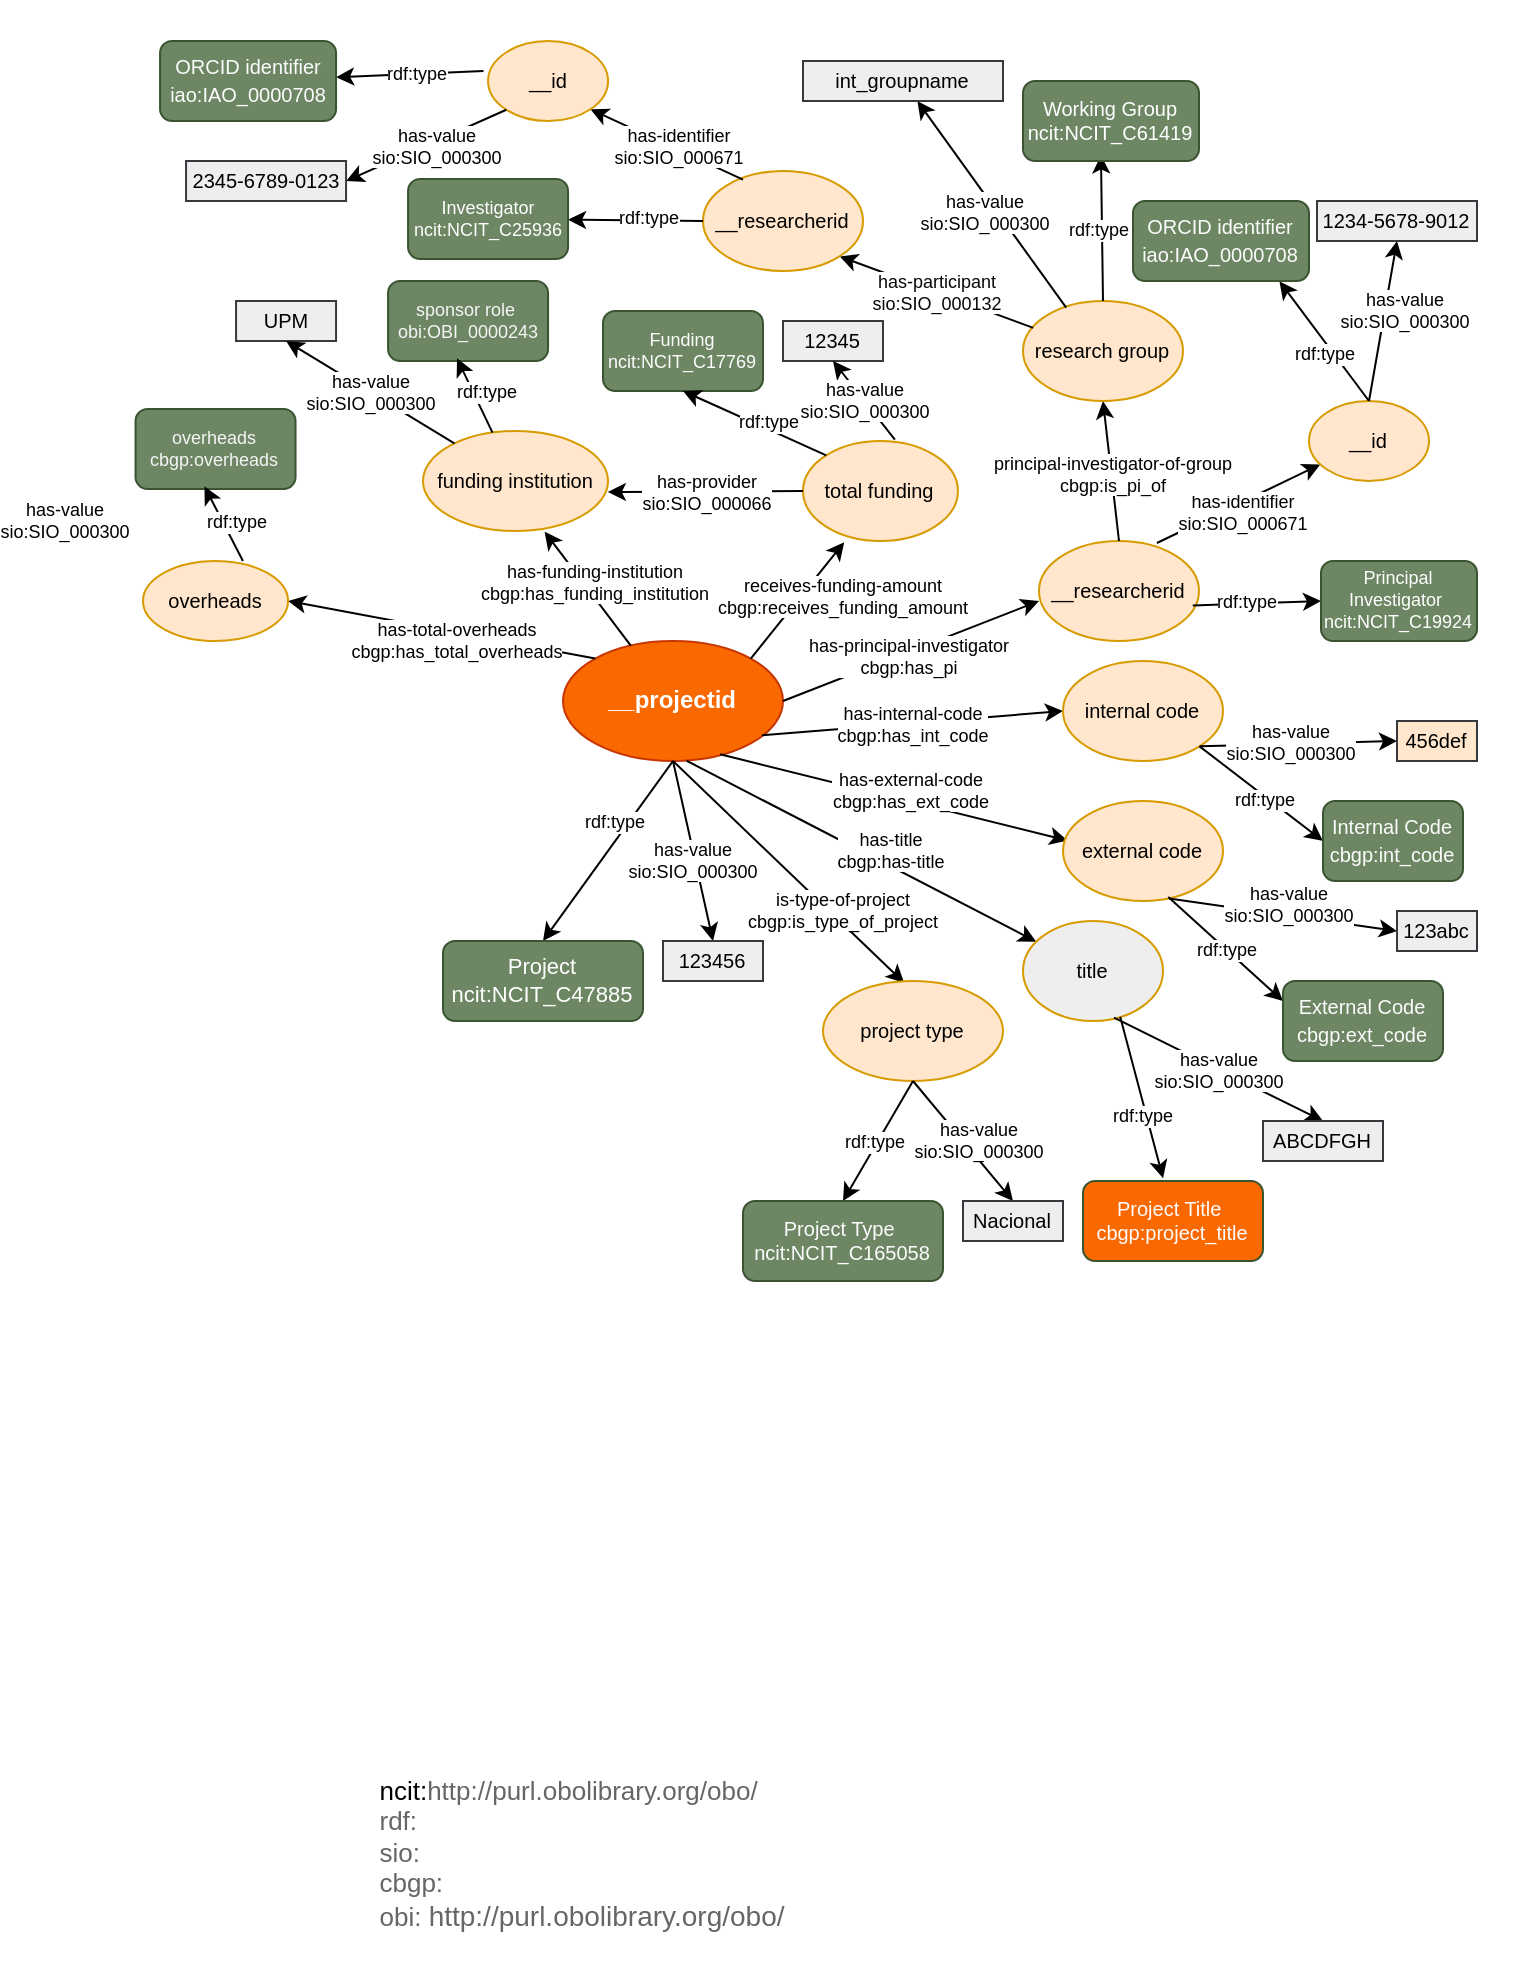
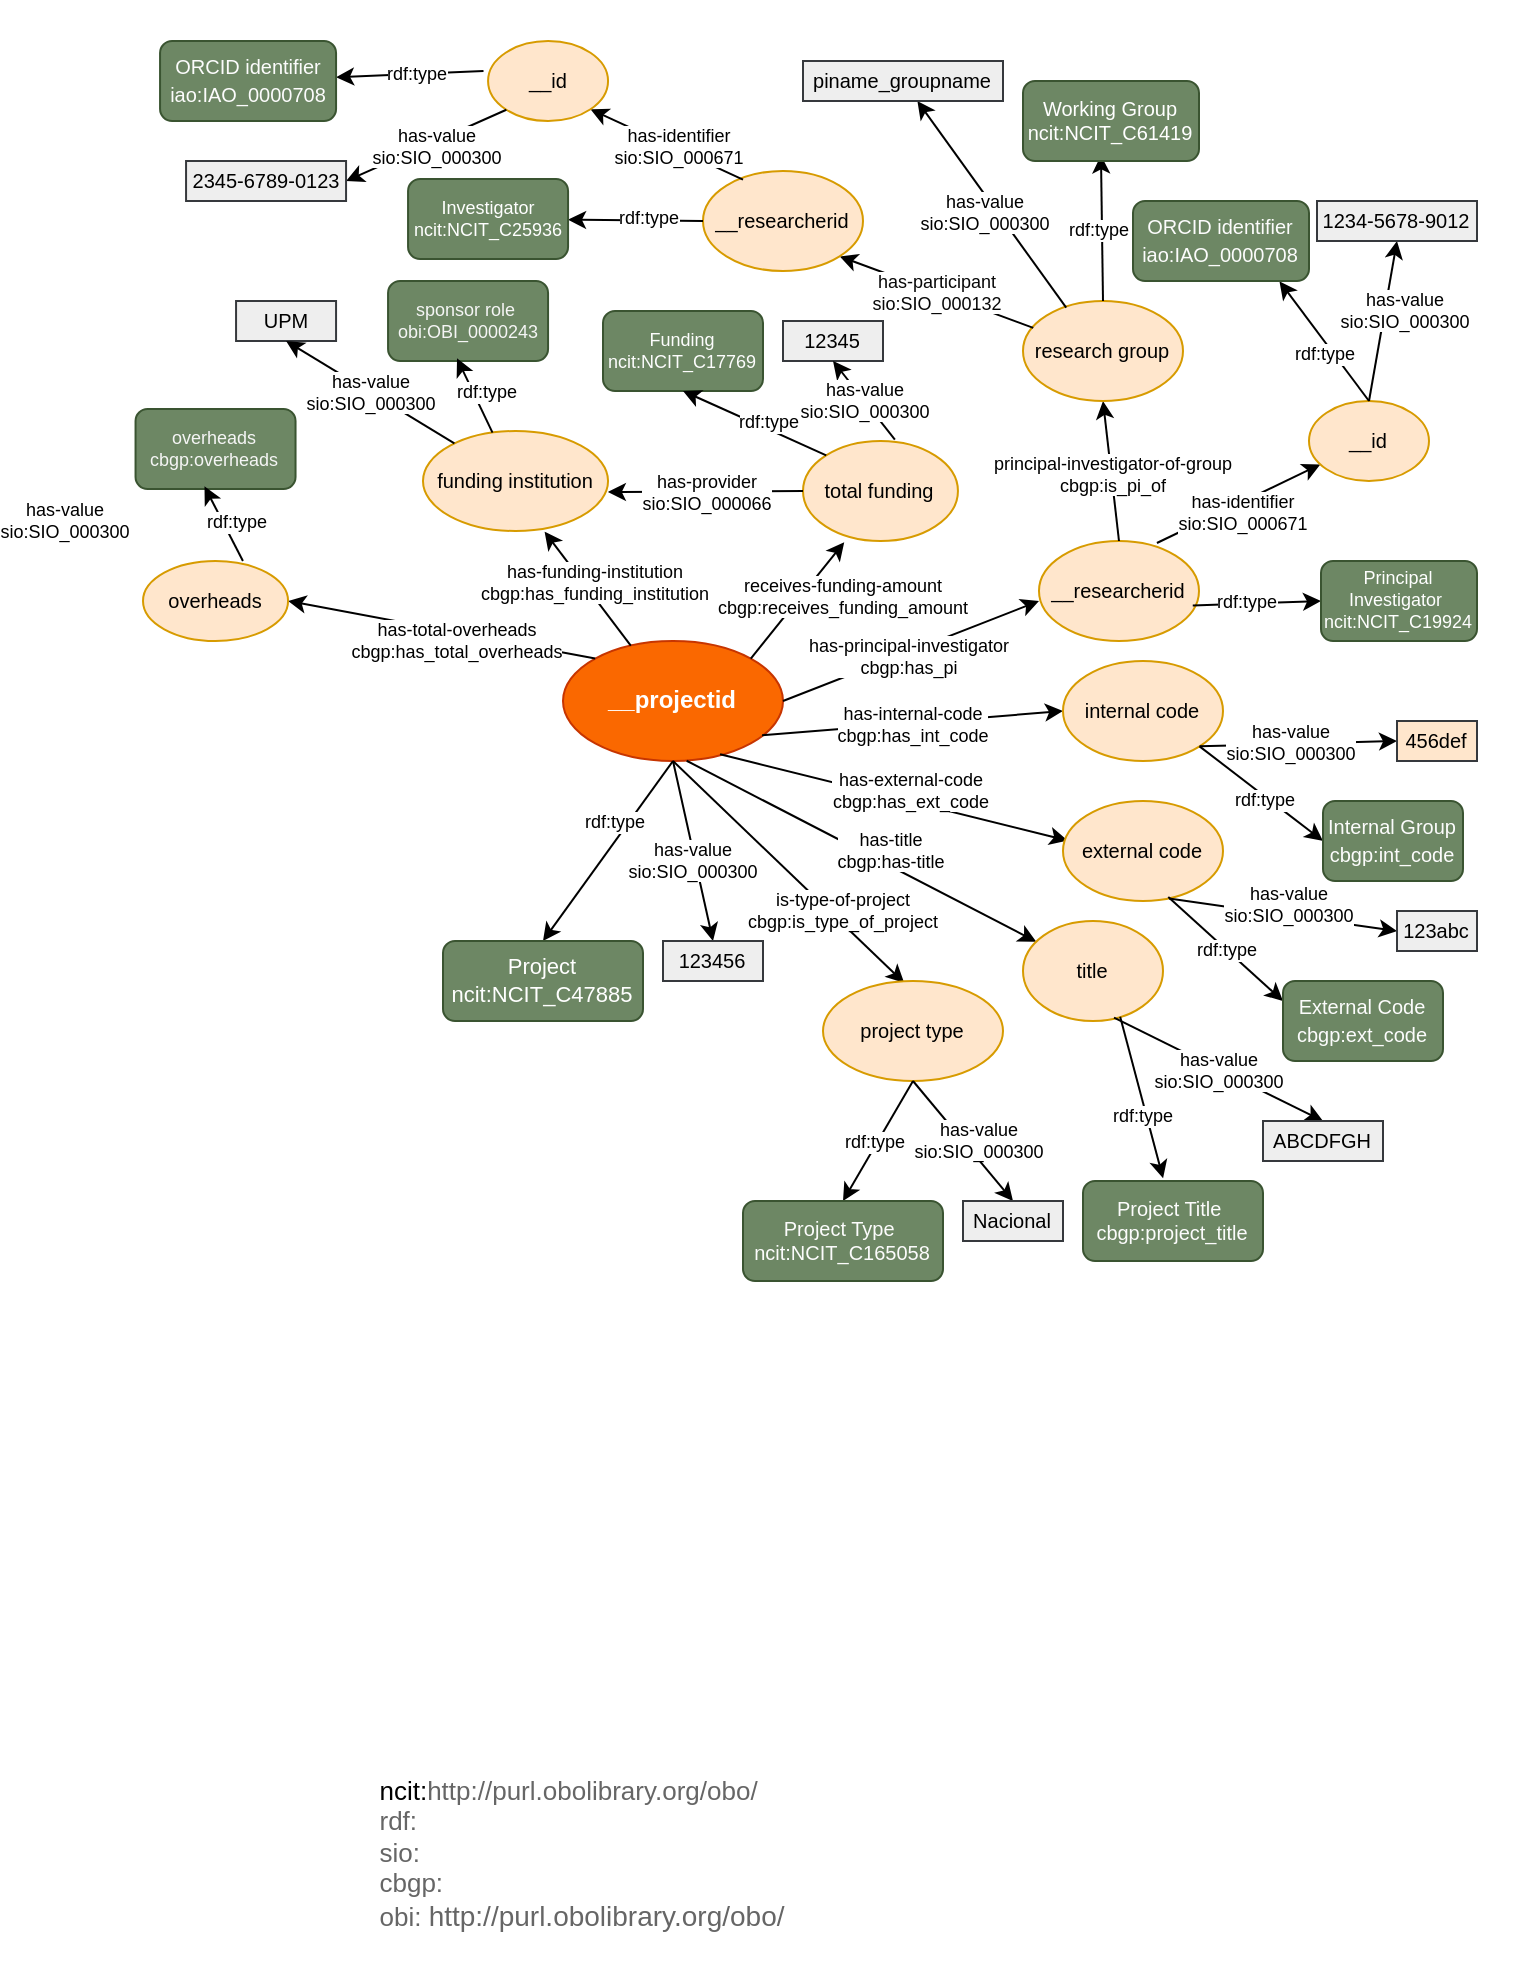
node "int_groupname": label "int_groupname" -> "piname_groupname"
node "Internal Code cbgp:int_code": label "Internal Code cbgp:int_code" -> "Internal Group cbgp:int_code"
node "title": fillcolor #eeeeee -> #ffe6cc
node "Project Title cbgp:project_title": fillcolor #fa6800 -> #6d8764
